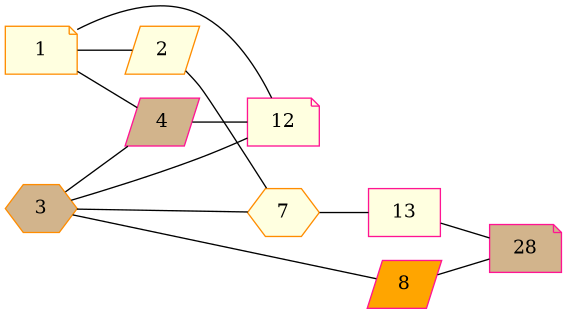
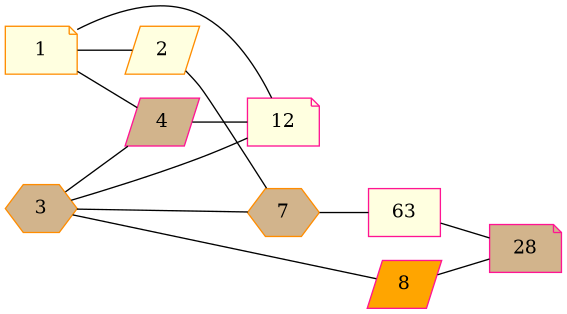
node "7": fillcolor lightyellow -> tan
node "13": label "13" -> "63"
